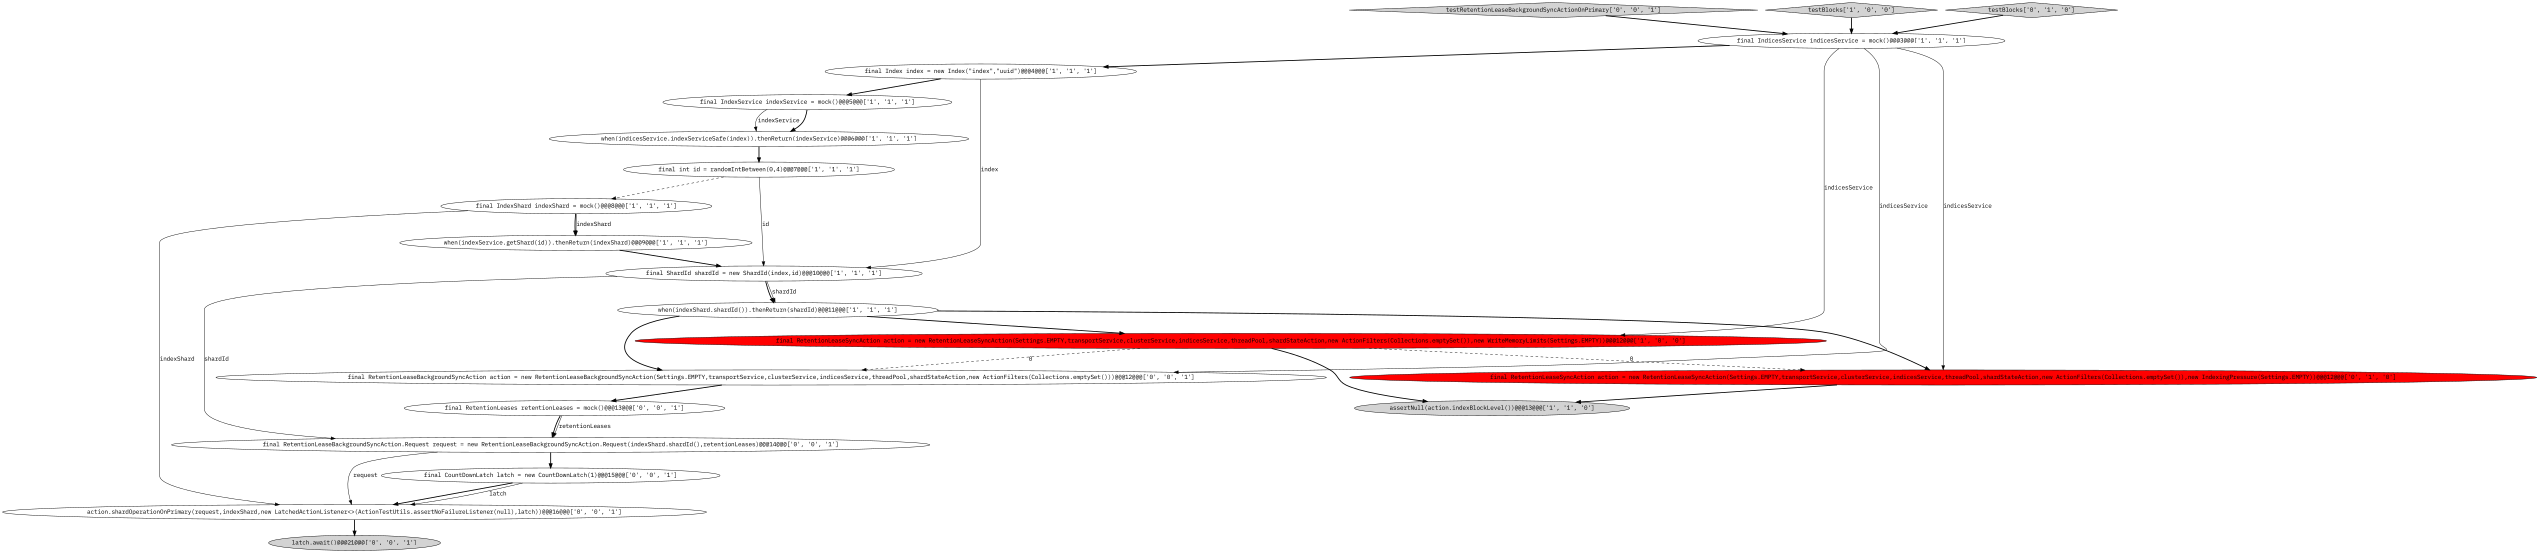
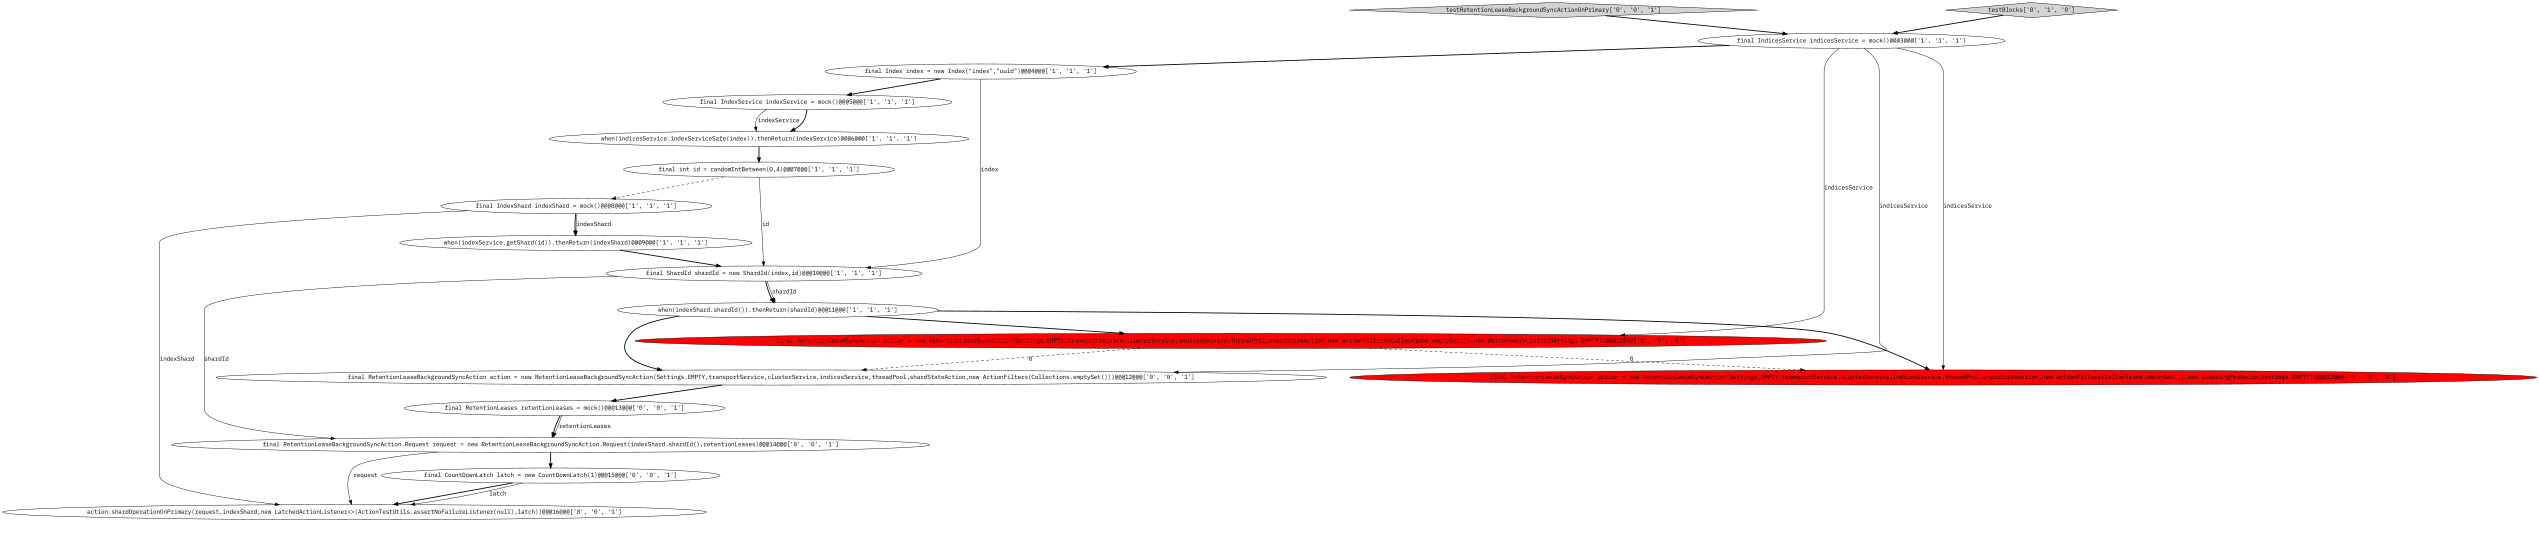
node "testBlocks['1', '0', '0']": removed
node "assertNull(action.indexBlockLevel())@@@13@@@['1', '1', '0']": removed
node "latch.await()@@@21@@@['0', '0', '1']": removed
